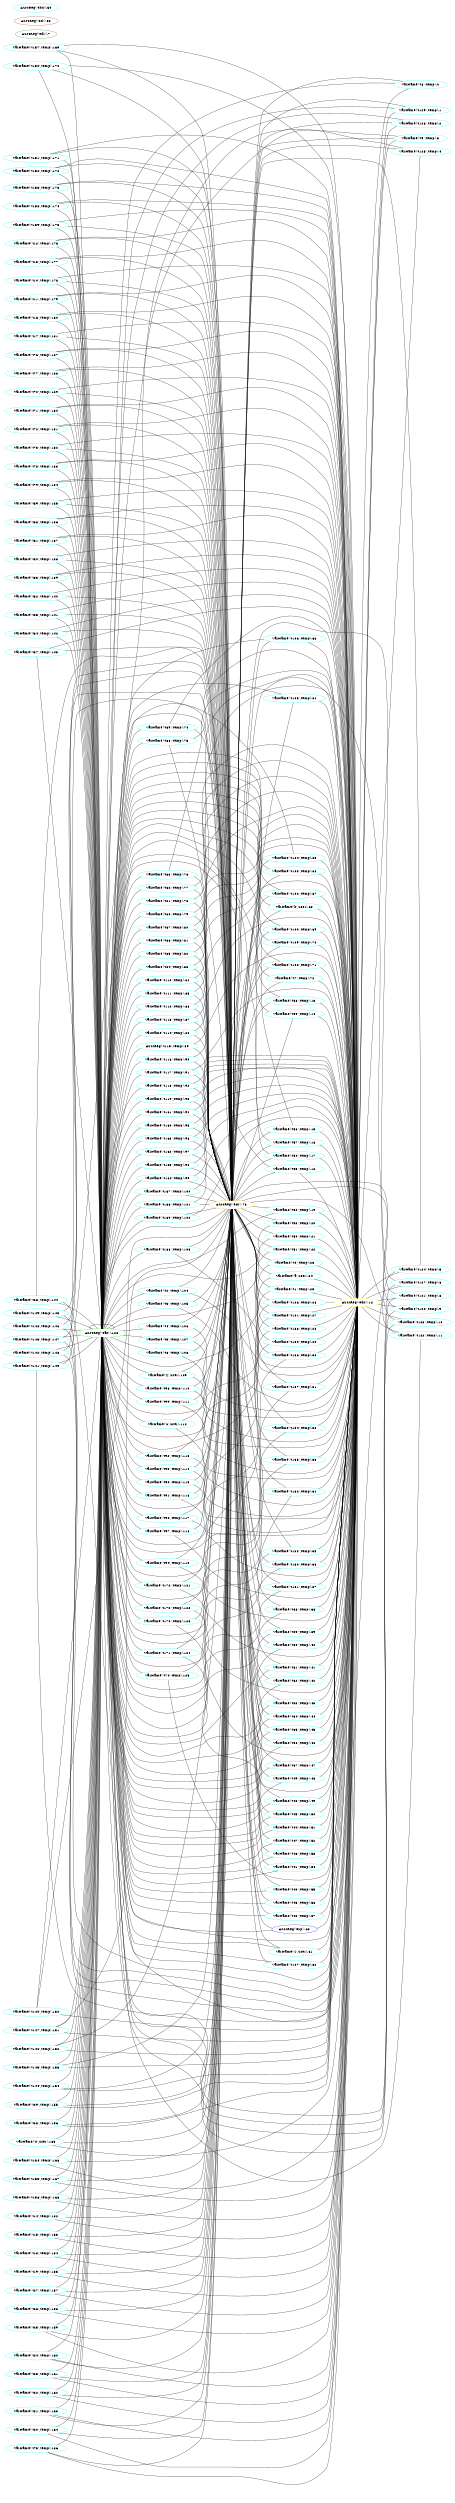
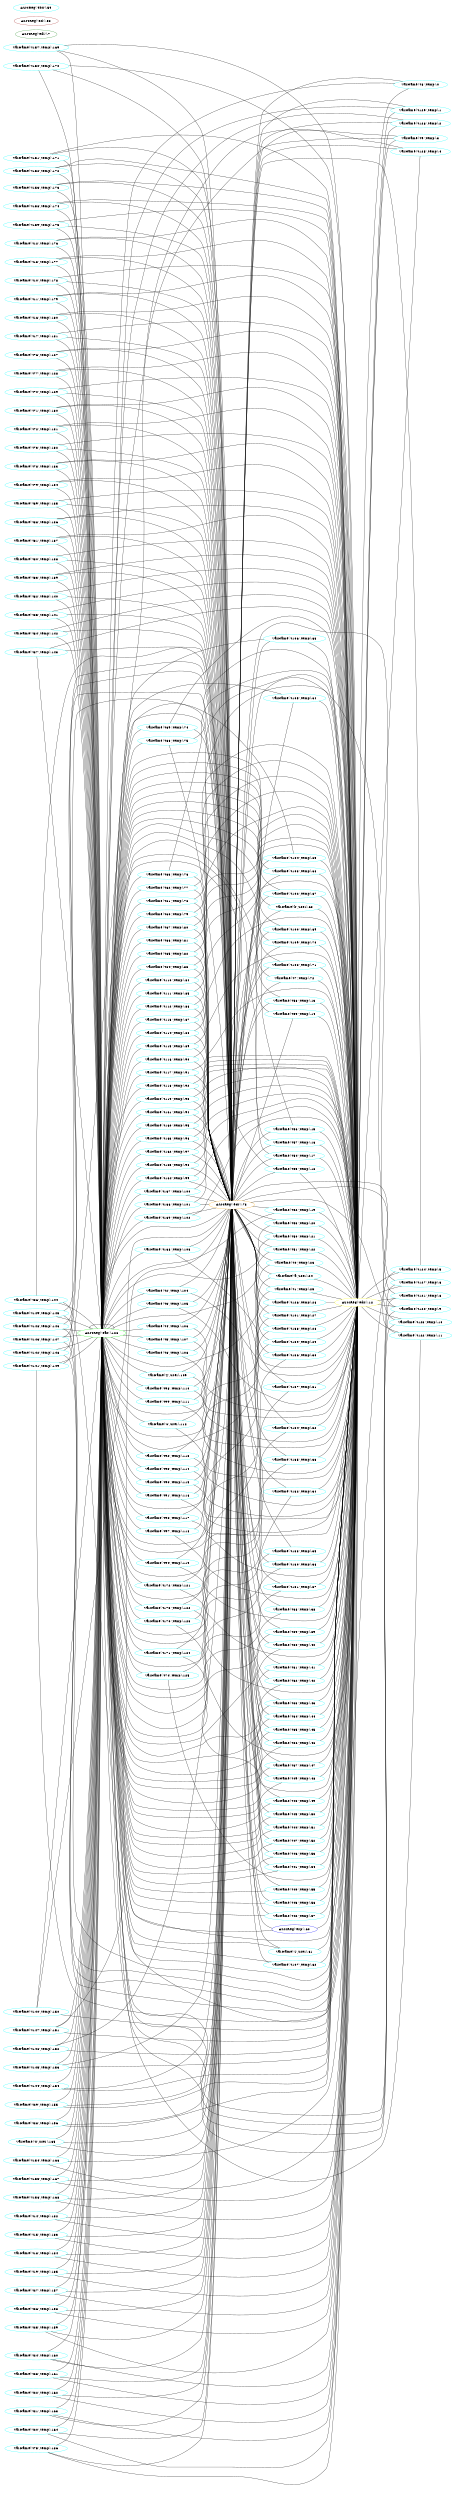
node "ASMReg('t115',temp).89": label "ASMReg('t115',temp).89" -> "VarName('t115',temp).89"
edge "ASMReg('edx').12" -- "VarName('t133',temp).35": removed
